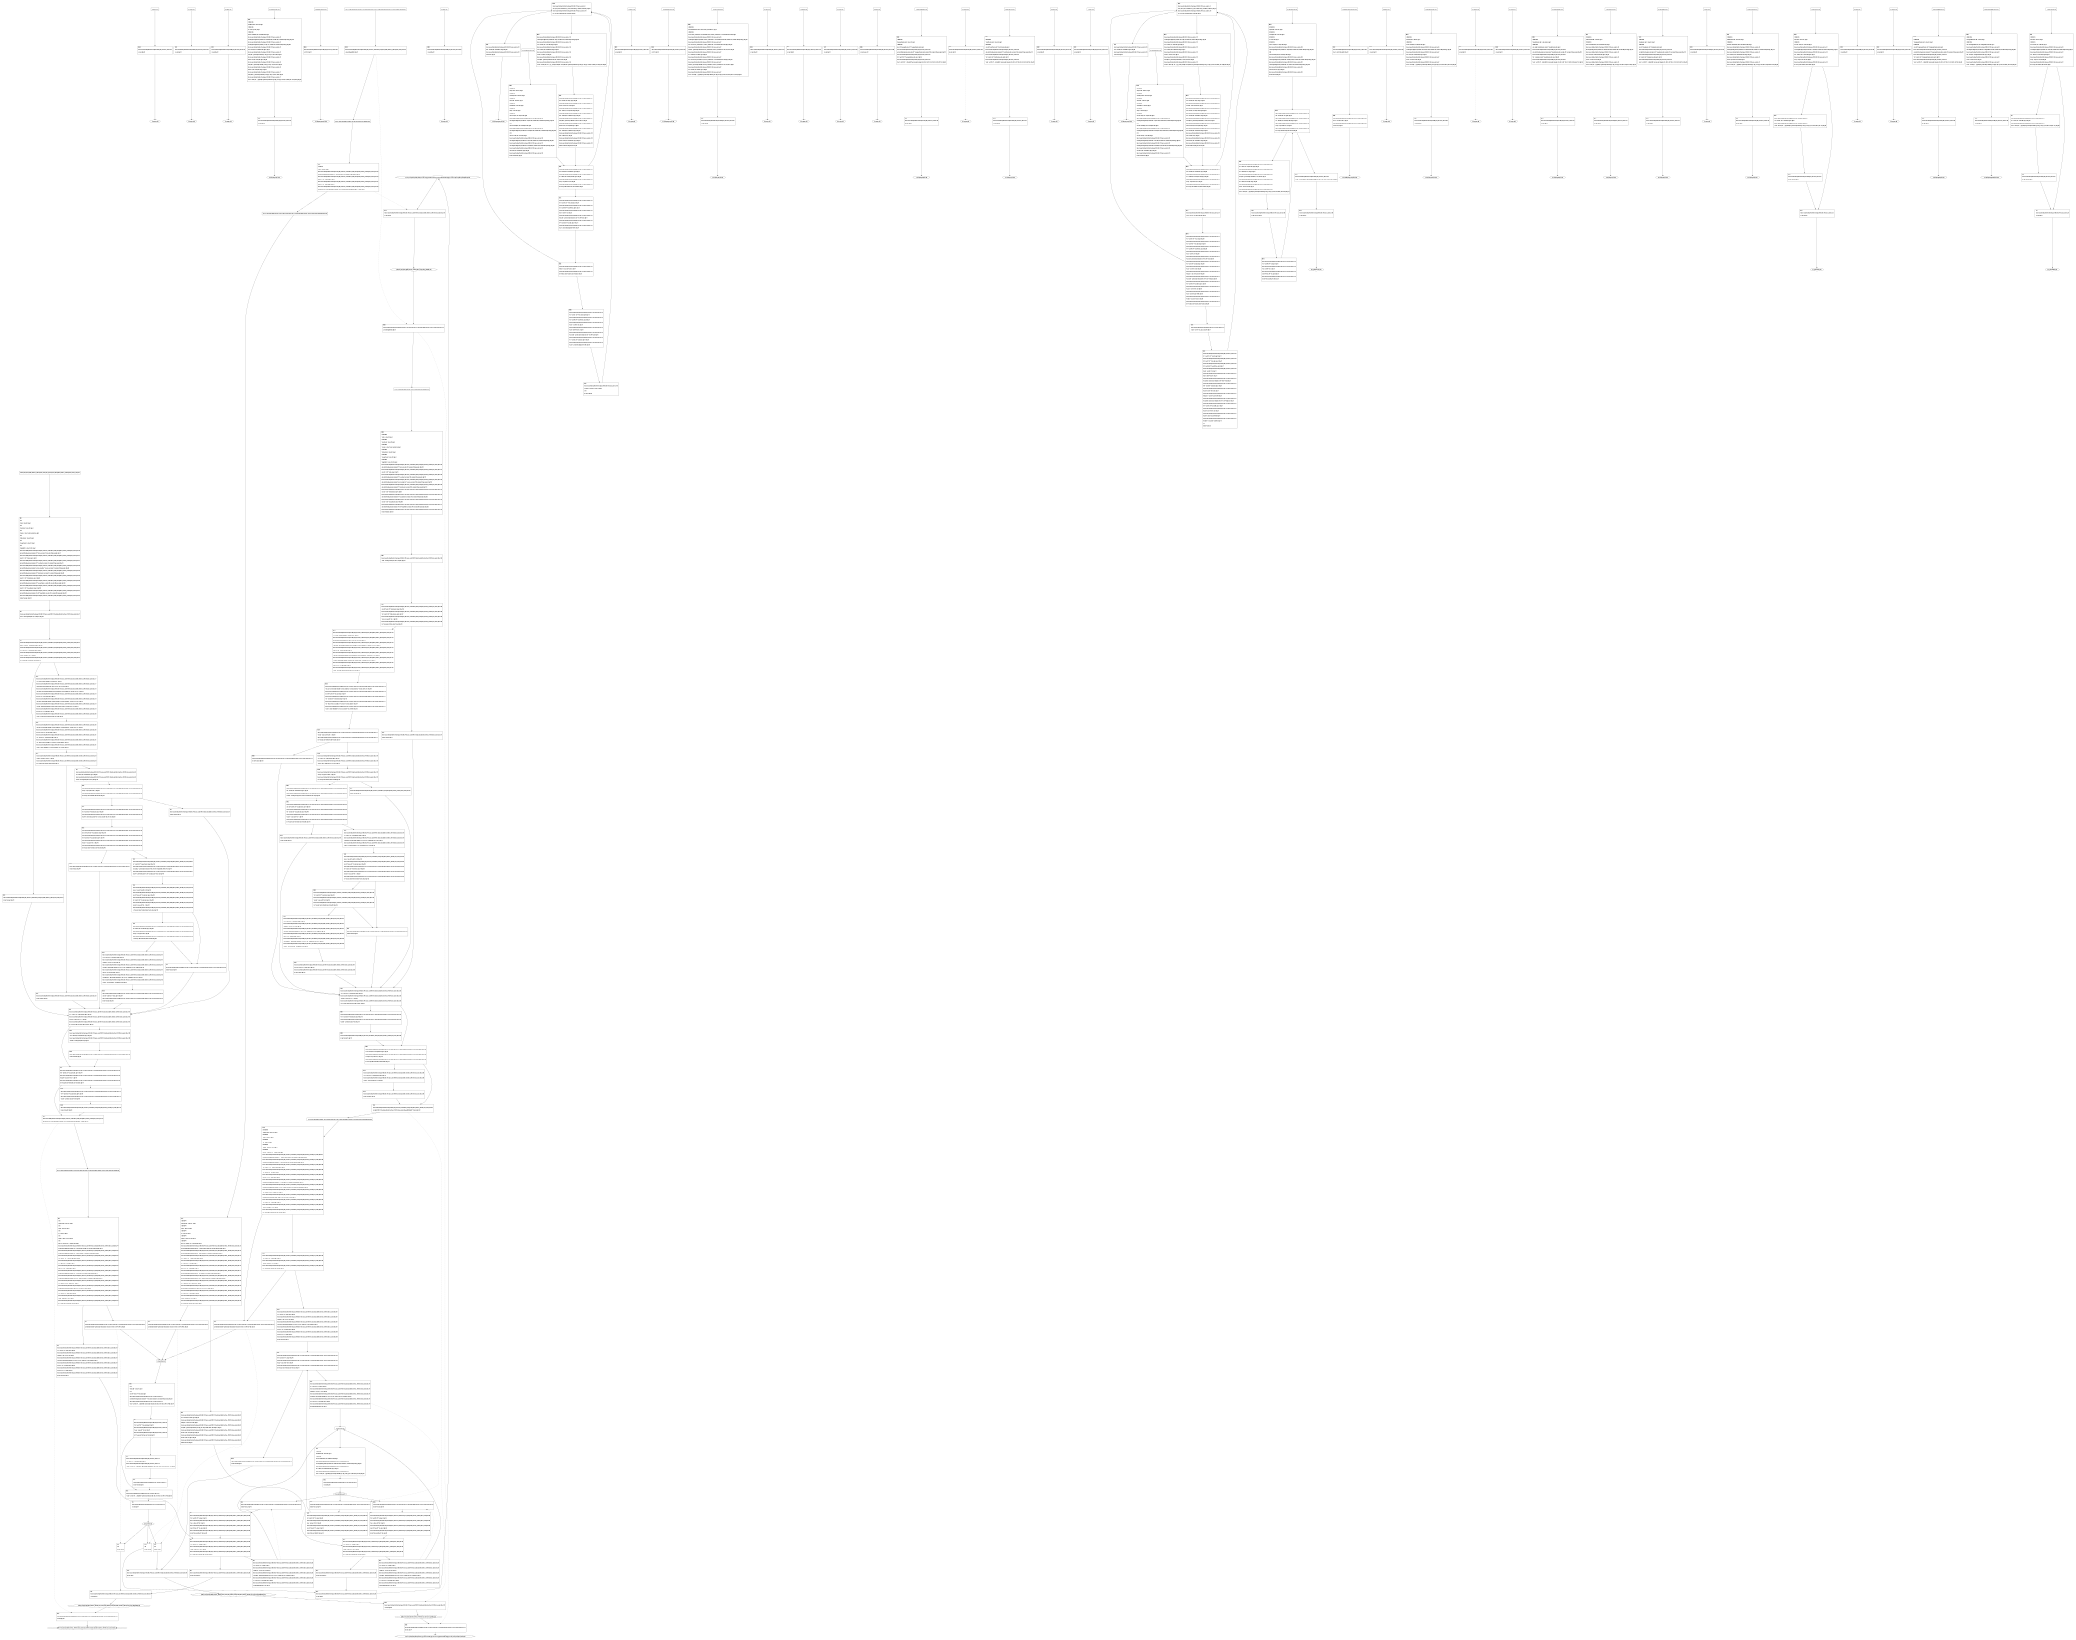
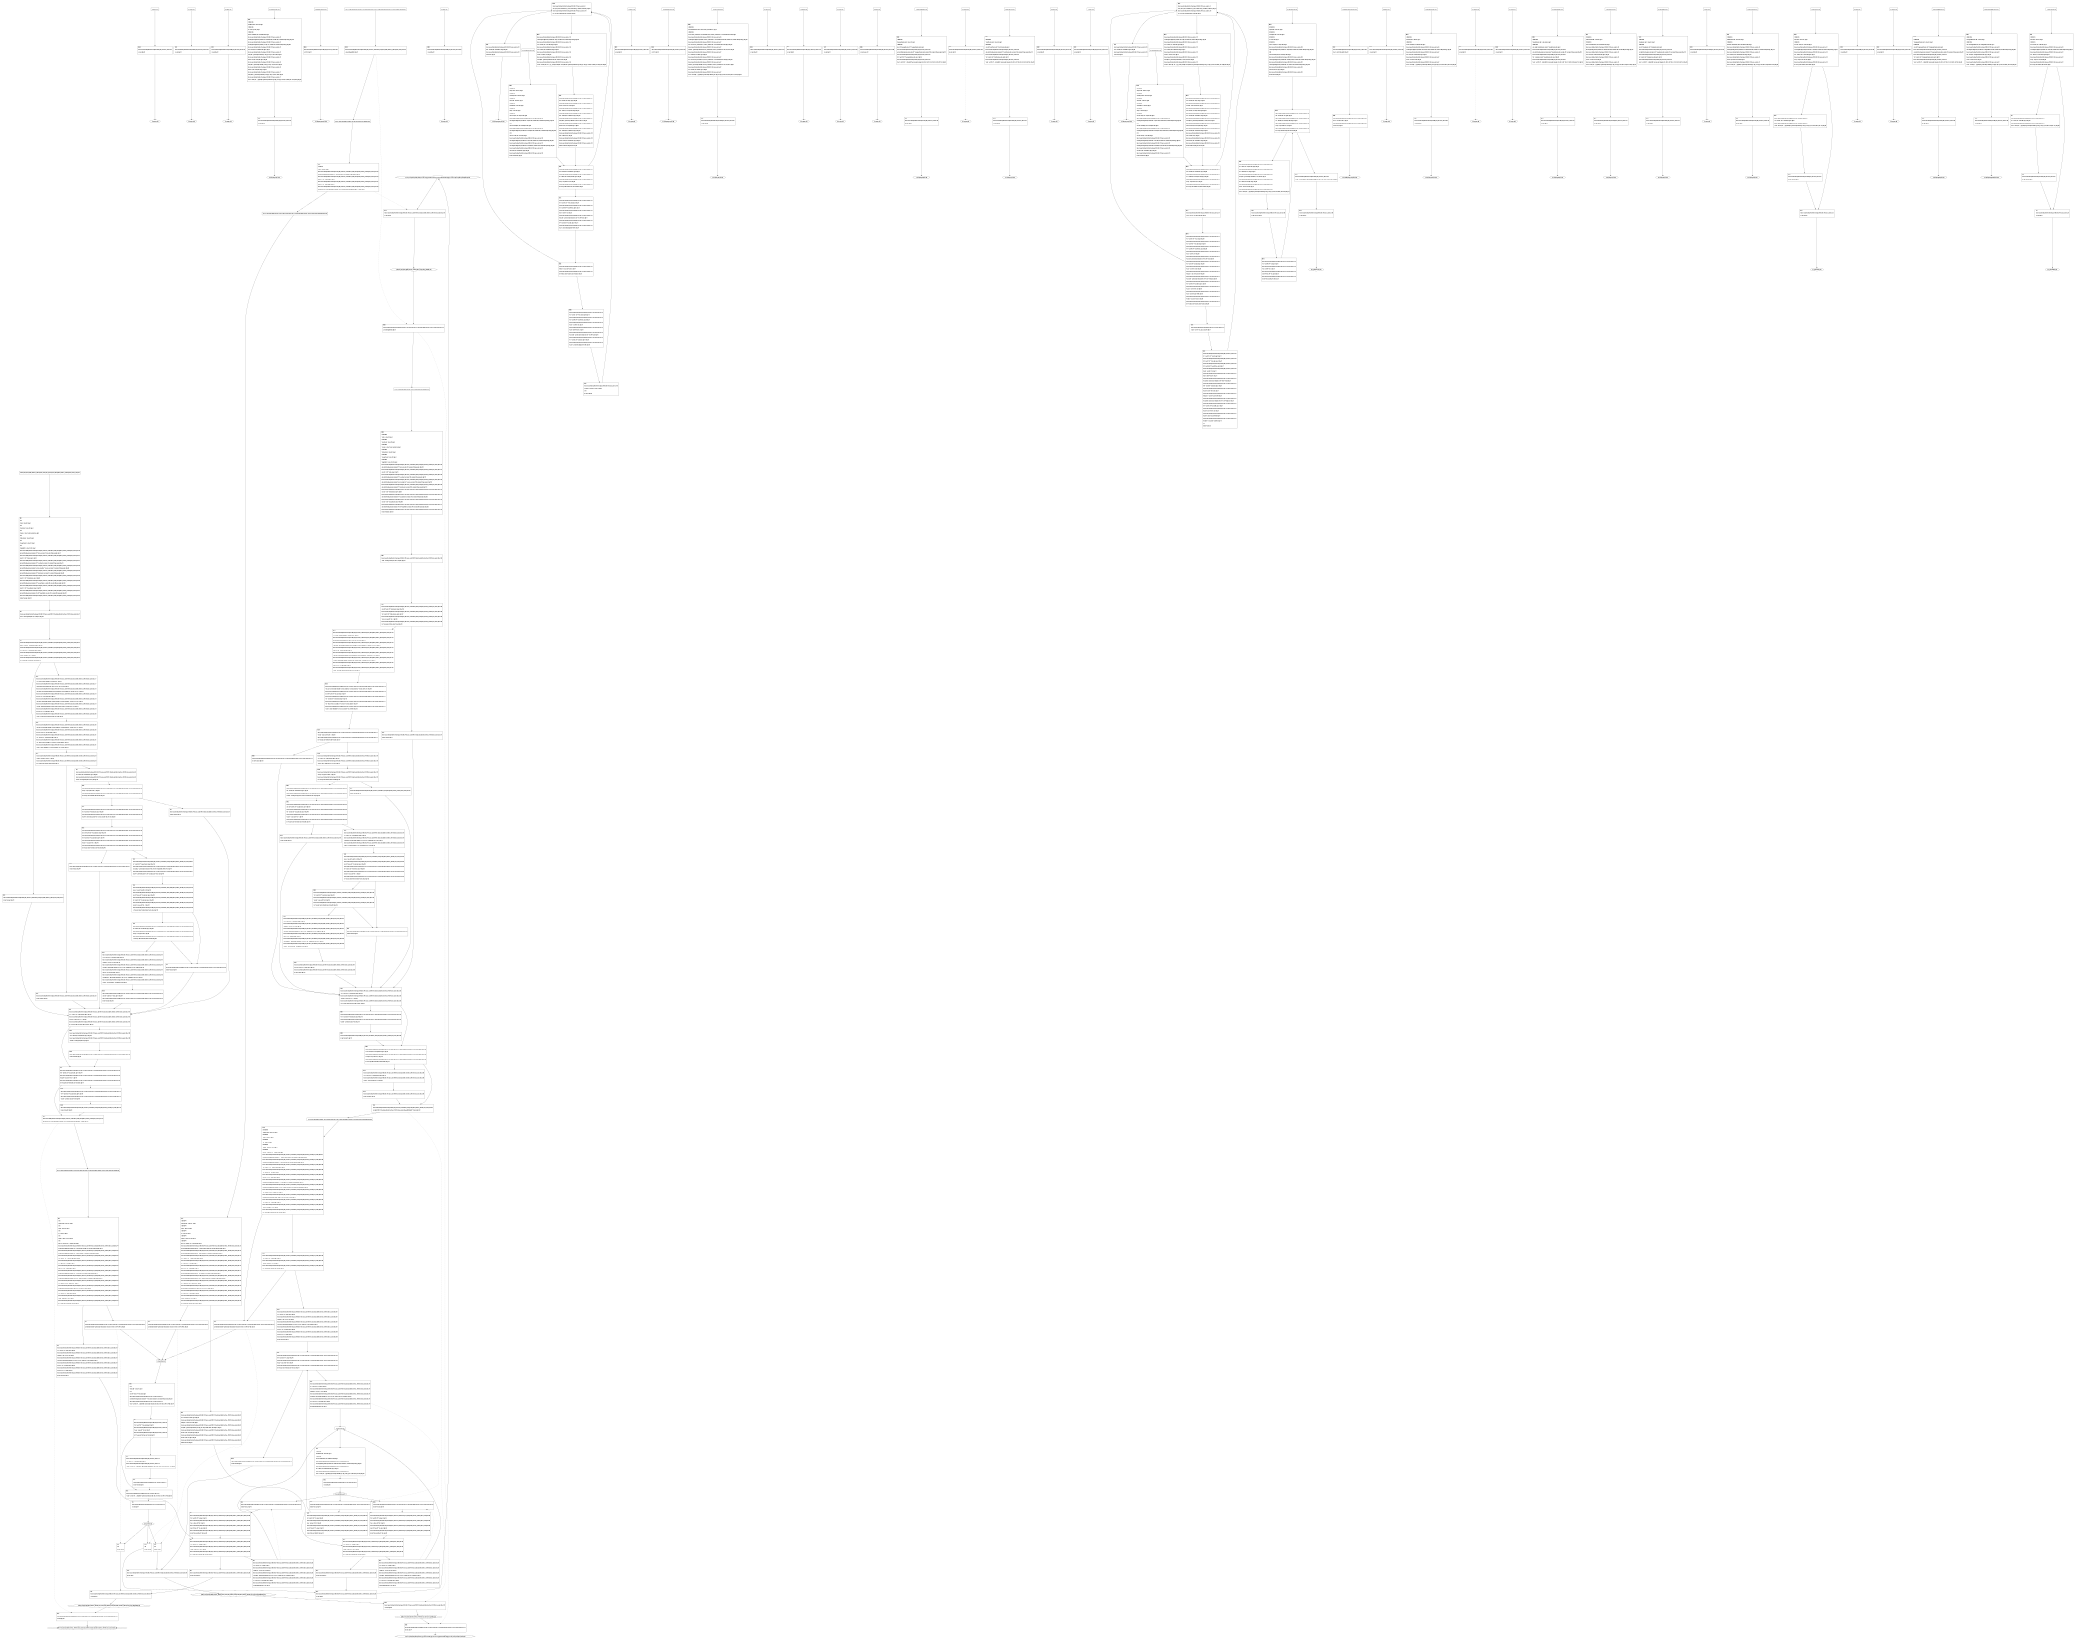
node "{io_ll_bad7_end}": removed
